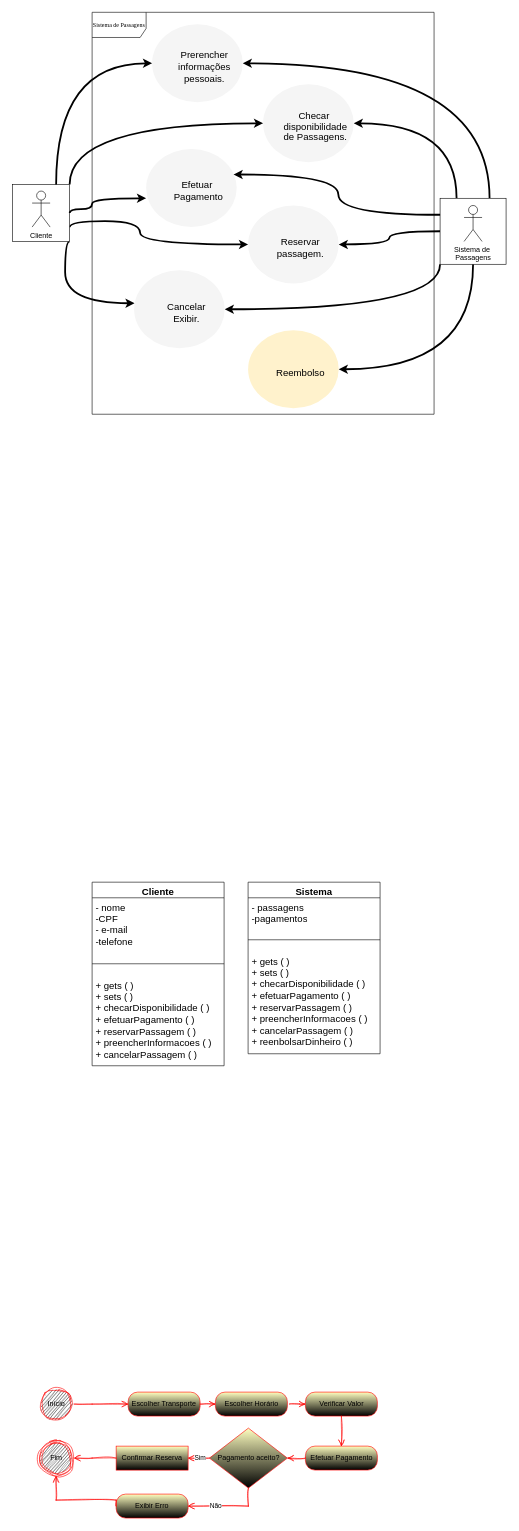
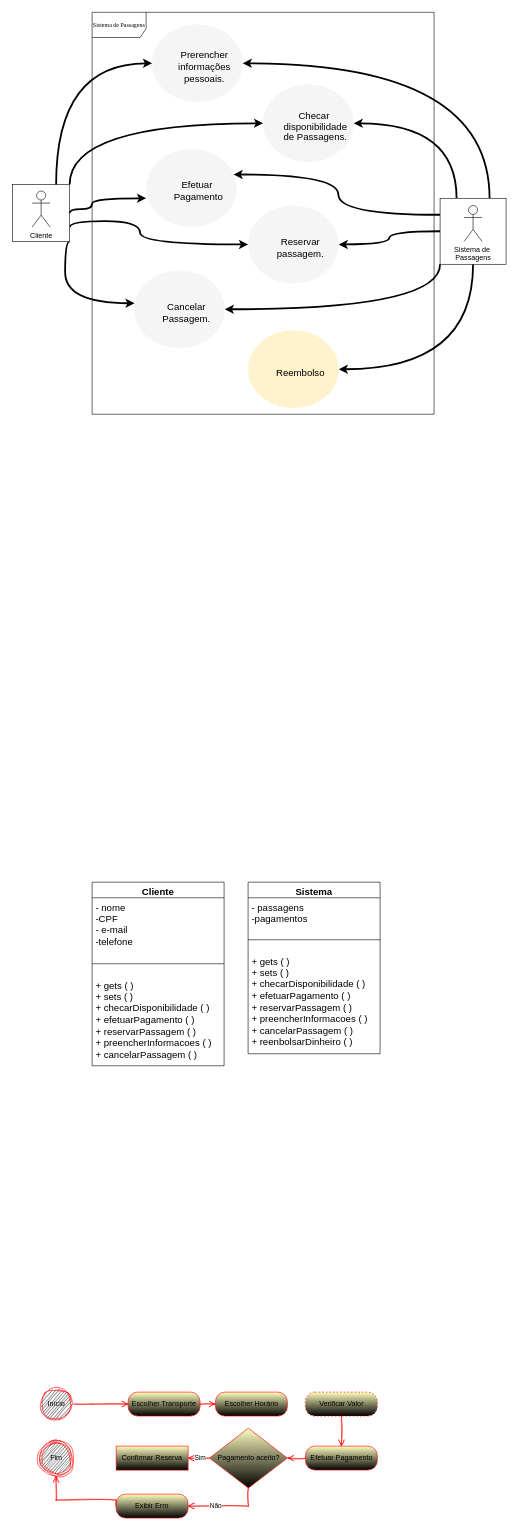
node "Cancelar Exibir.": label "Cancelar Exibir." -> "Cancelar Passagem."
edge "Escolher Horário" -> "Verificar Valor": removed
node "Verificar Valor": style solid -> dashed
edge "Confirmar Reserva" -> "Fim": removed
